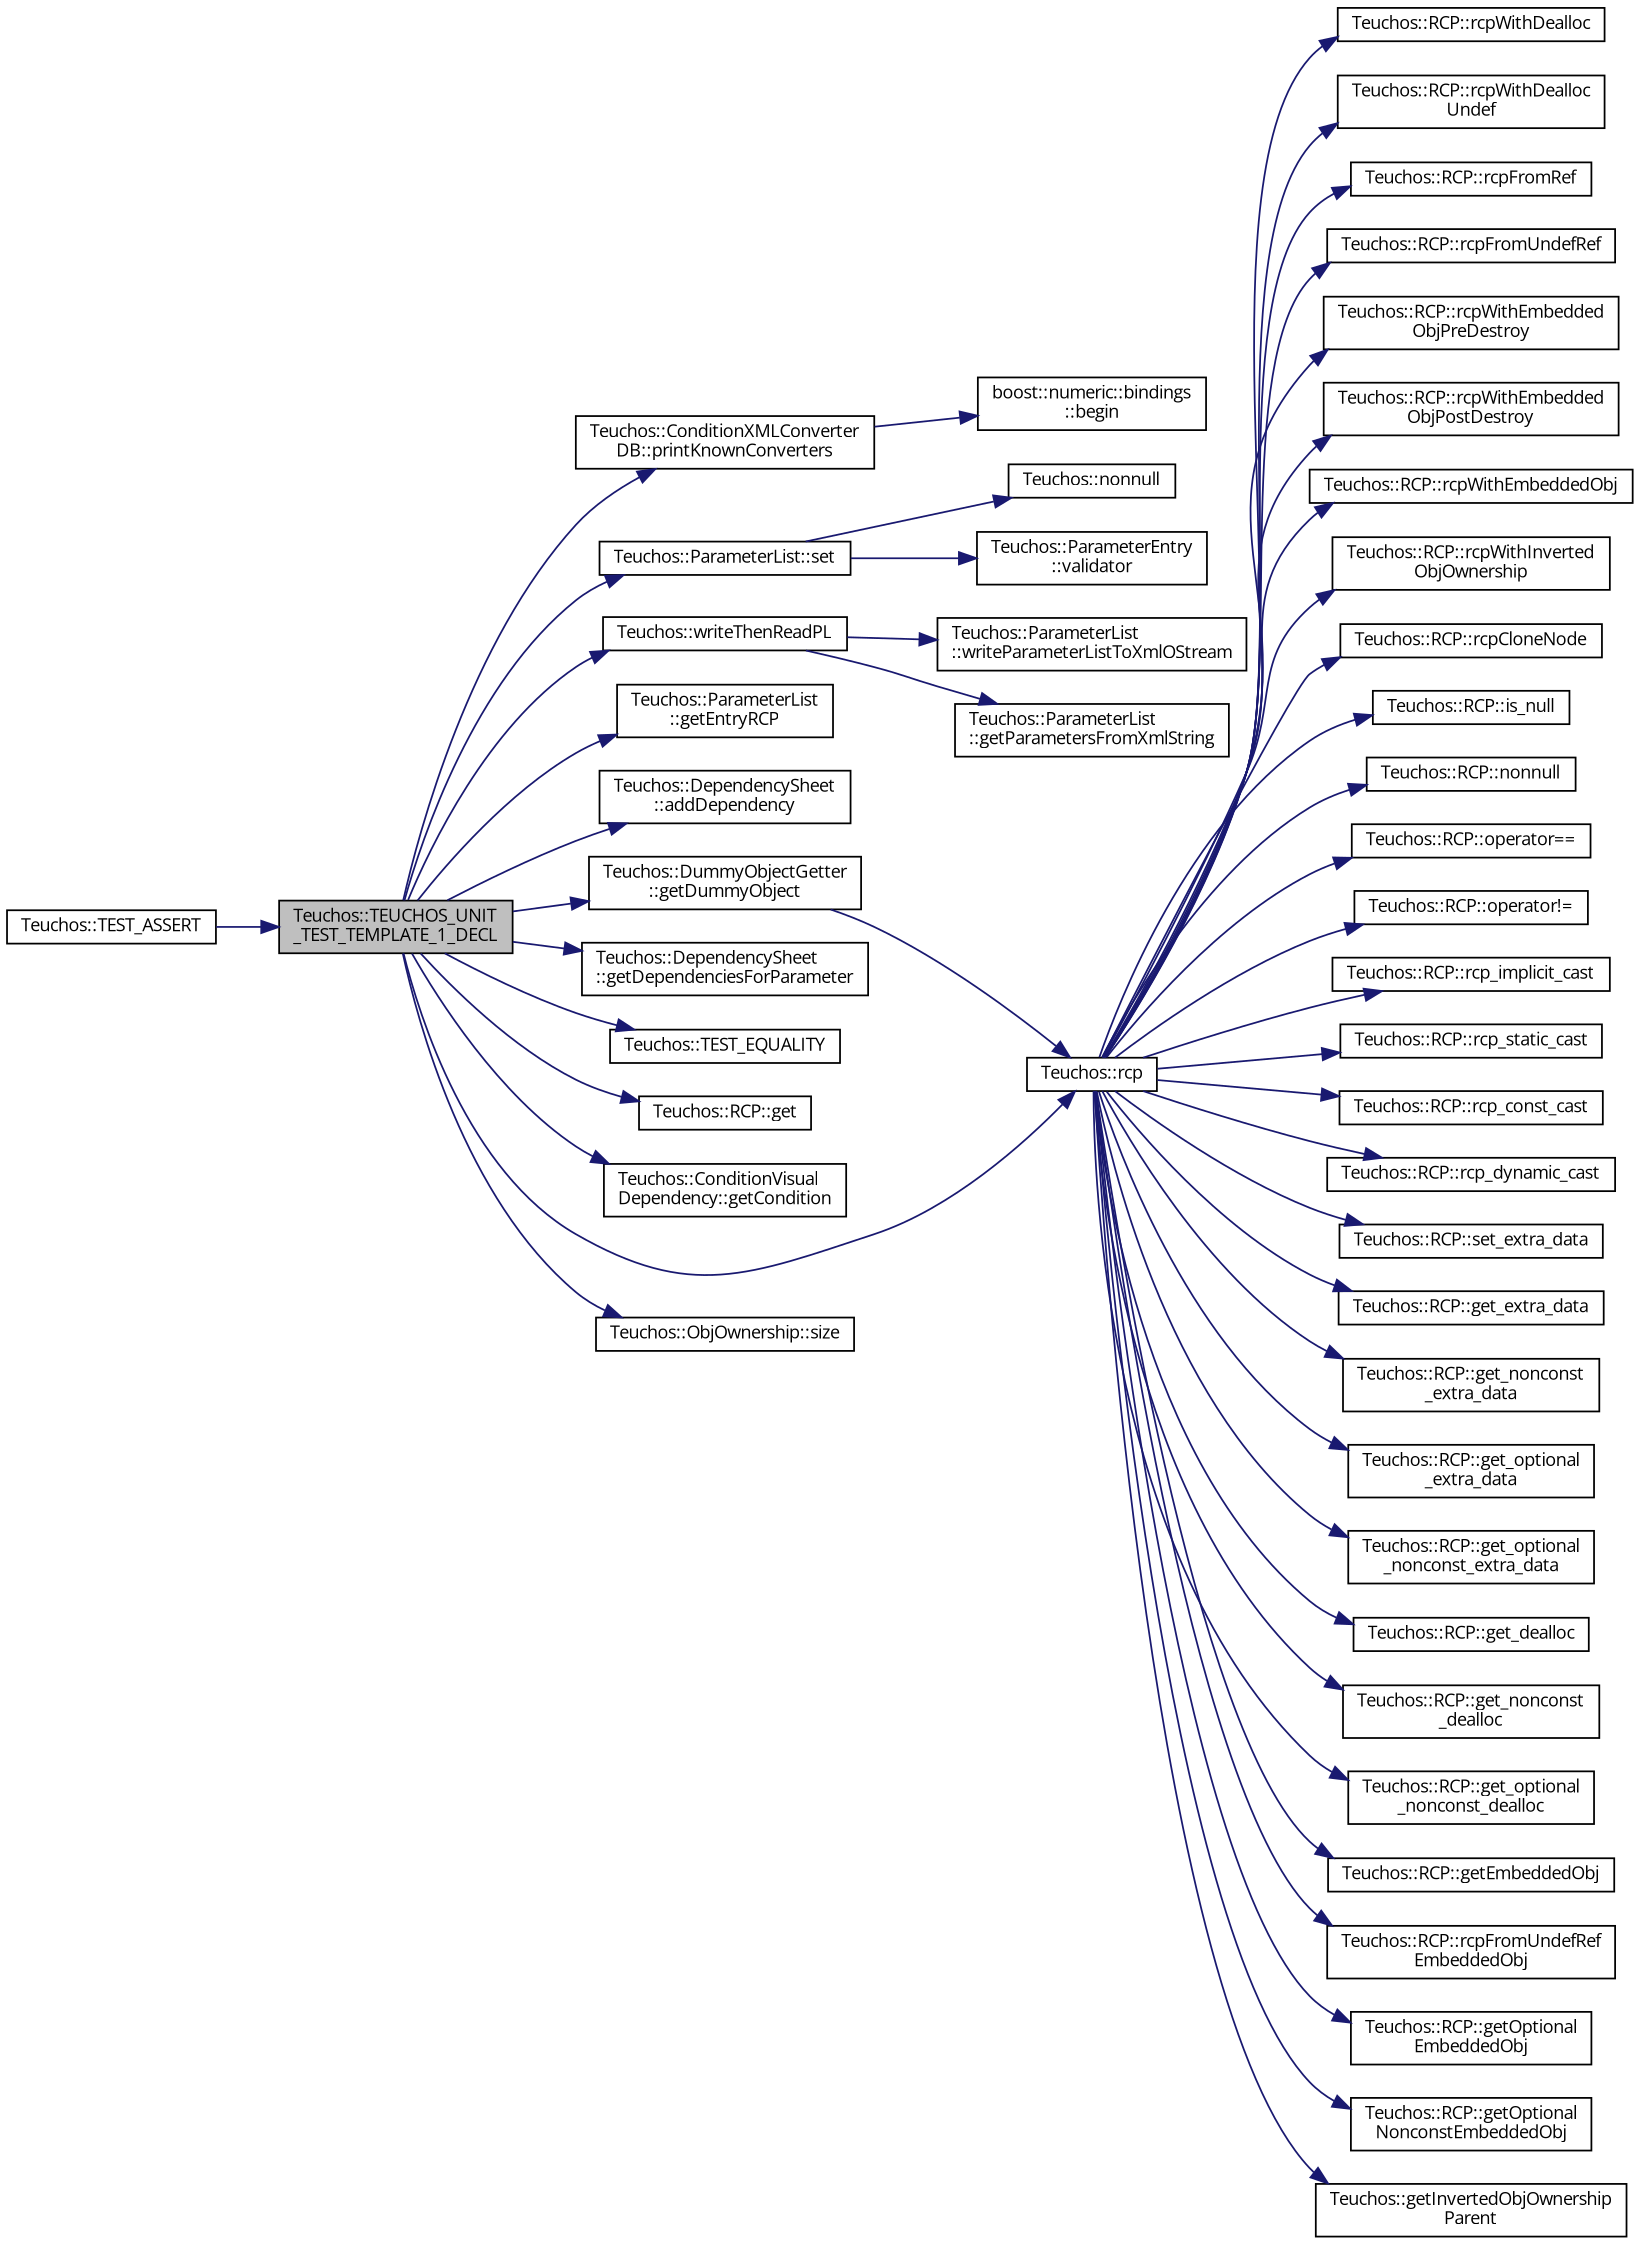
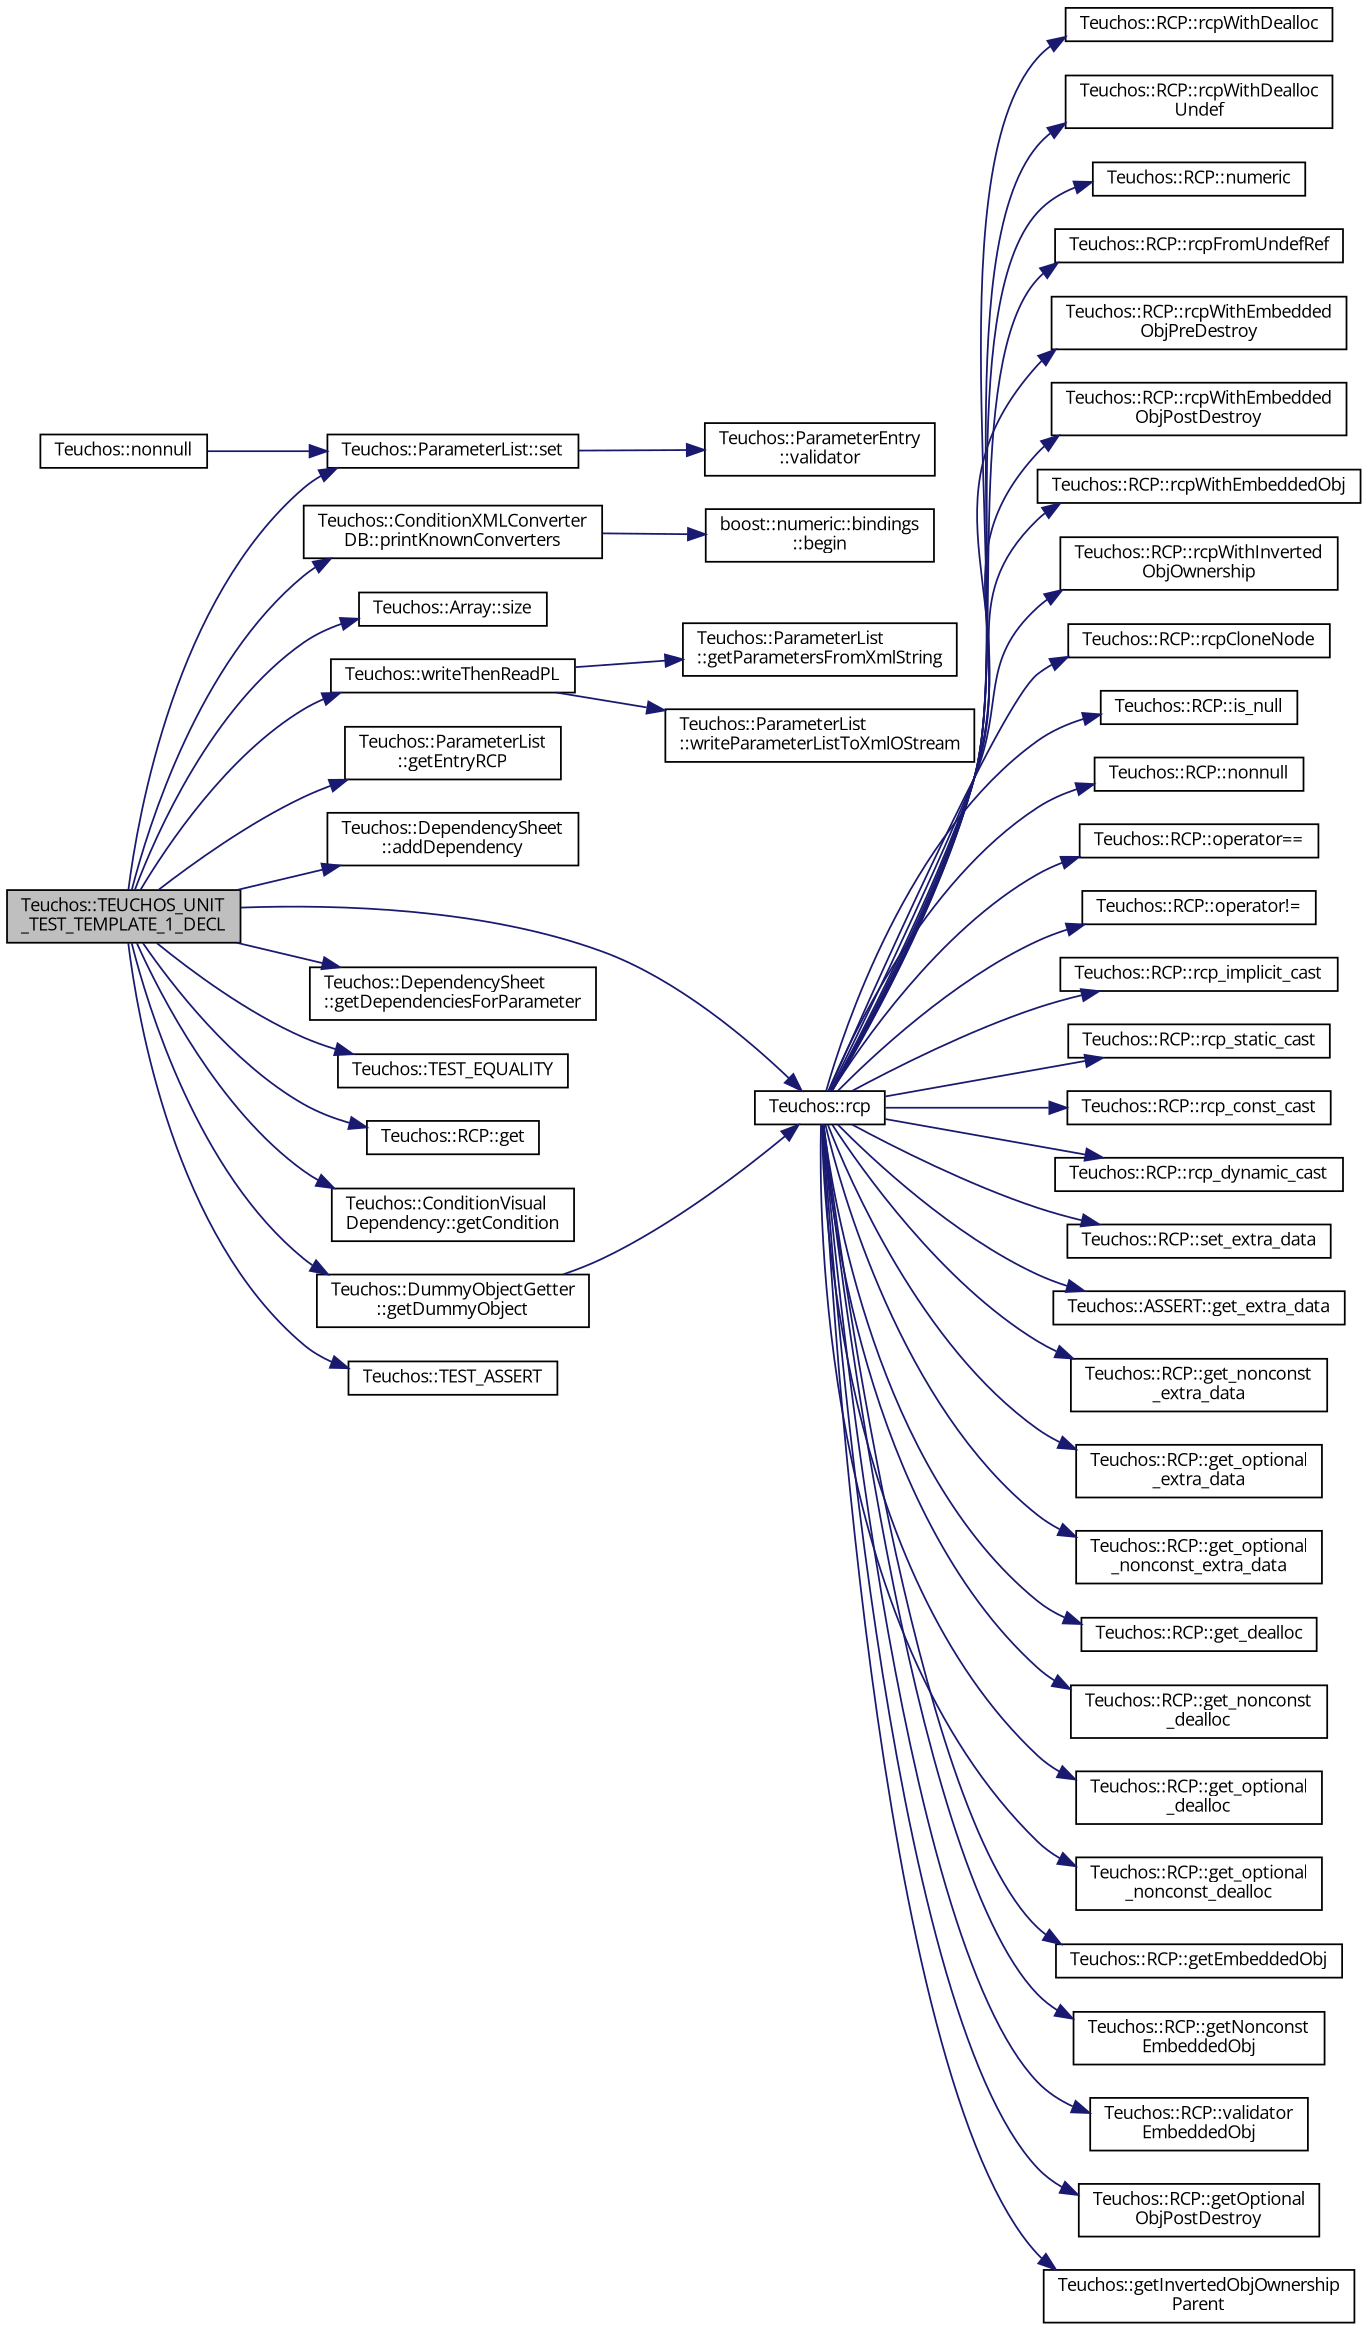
node "Teuchos::RCP::rcpFromRef": label "Teuchos::RCP::rcpFromRef" -> "Teuchos::RCP::numeric"
edge "Teuchos::ParameterList::set" -> "Teuchos::nonnull": reversed
edge "Teuchos::TEST_ASSERT" -> "Teuchos::TEUCHOS_UNIT _TEST_TEMPLATE_1_DECL": reversed
node "Teuchos::RCP::get_extra_data": label "Teuchos::RCP::get_extra_data" -> "Teuchos::ASSERT::get_extra_data"
node "Teuchos::ObjOwnership::size": label "Teuchos::ObjOwnership::size" -> "Teuchos::Array::size"
node "Teuchos::RCP::get_optional _dealloc": added
node "Teuchos::RCP::rcpFromUndefRef EmbeddedObj": label "Teuchos::RCP::rcpFromUndefRef EmbeddedObj" -> "Teuchos::RCP::getNonconst EmbeddedObj"
node "Teuchos::RCP::getOptional EmbeddedObj": label "Teuchos::RCP::getOptional EmbeddedObj" -> "Teuchos::RCP::validator EmbeddedObj"
node "Teuchos::RCP::getOptional NonconstEmbeddedObj": label "Teuchos::RCP::getOptional NonconstEmbeddedObj" -> "Teuchos::RCP::getOptional ObjPostDestroy"
